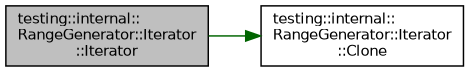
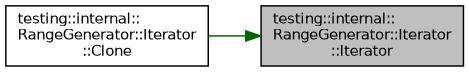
edge "testing::internal:: RangeGenerator::Iterator ::Iterator" -> "testing::internal:: RangeGenerator::Iterator ::Clone": reversed
